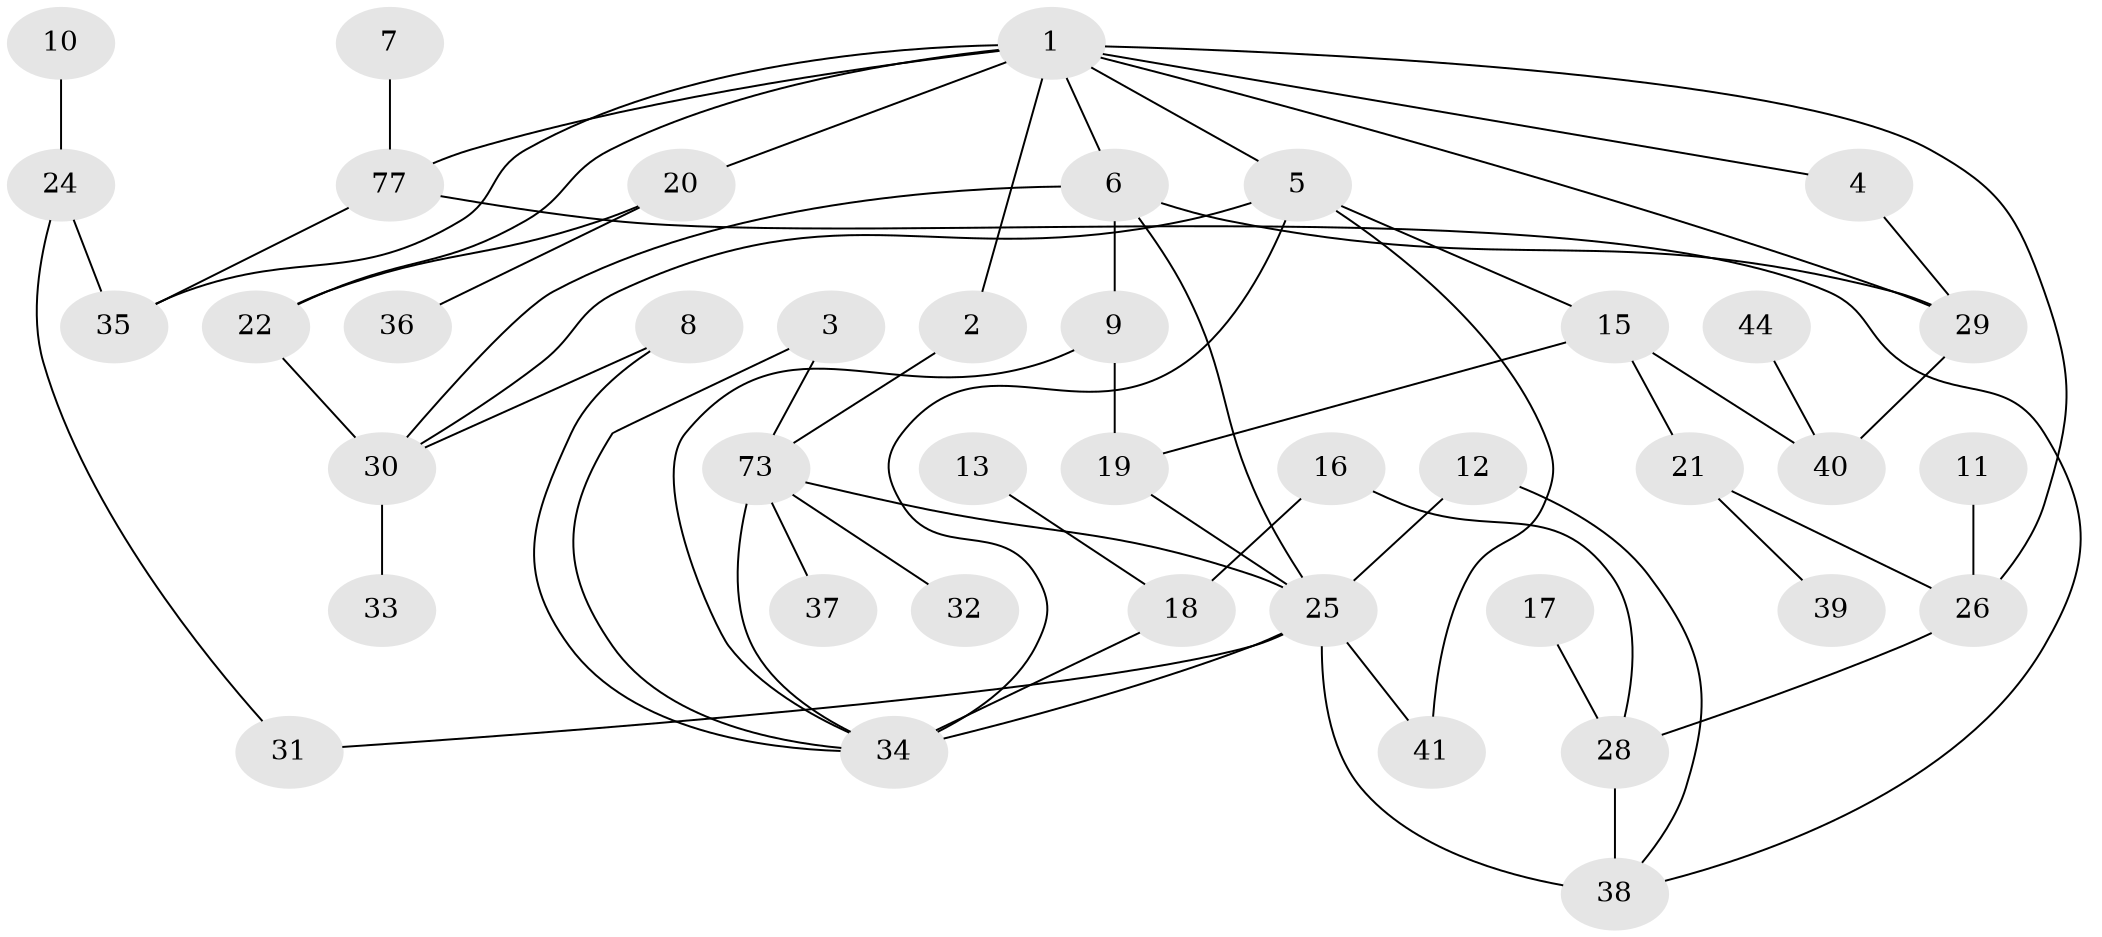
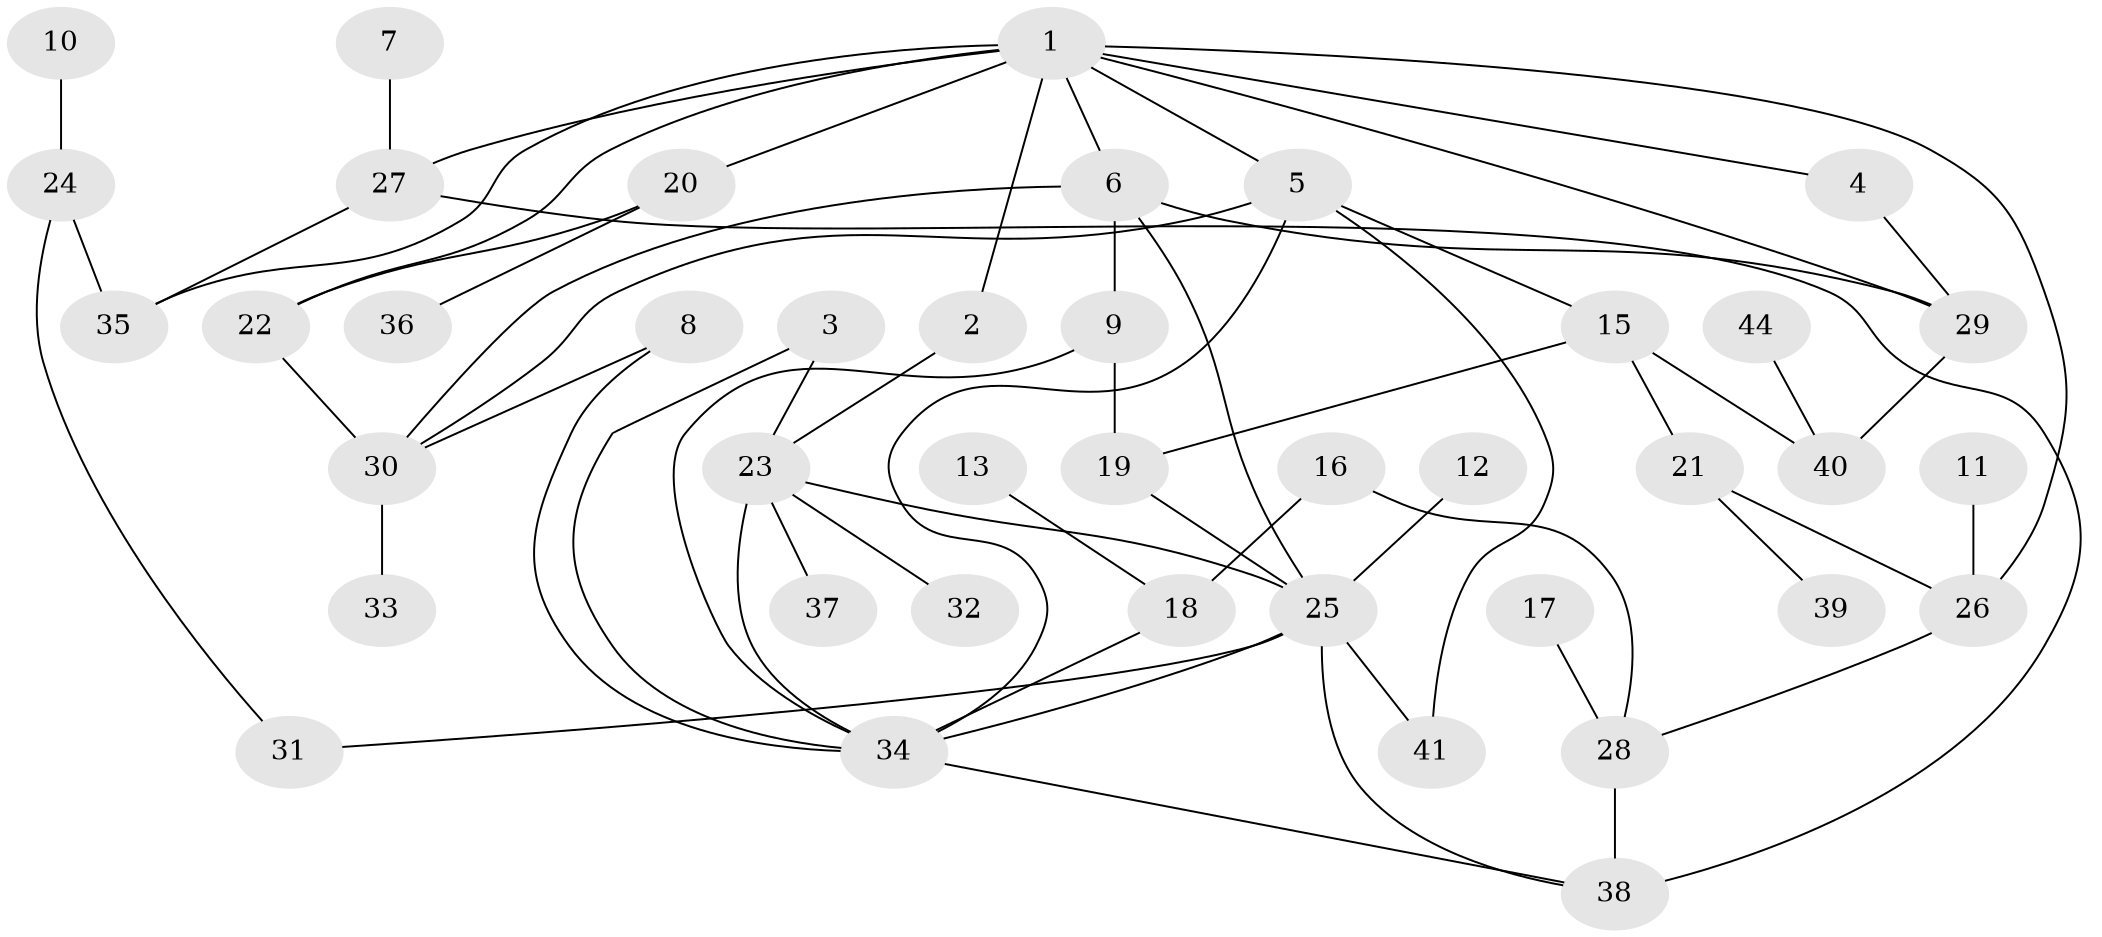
node "77": label "77" -> "27"
node "73": label "73" -> "23"
edge "12" -- "38": now "34" -- "38"
